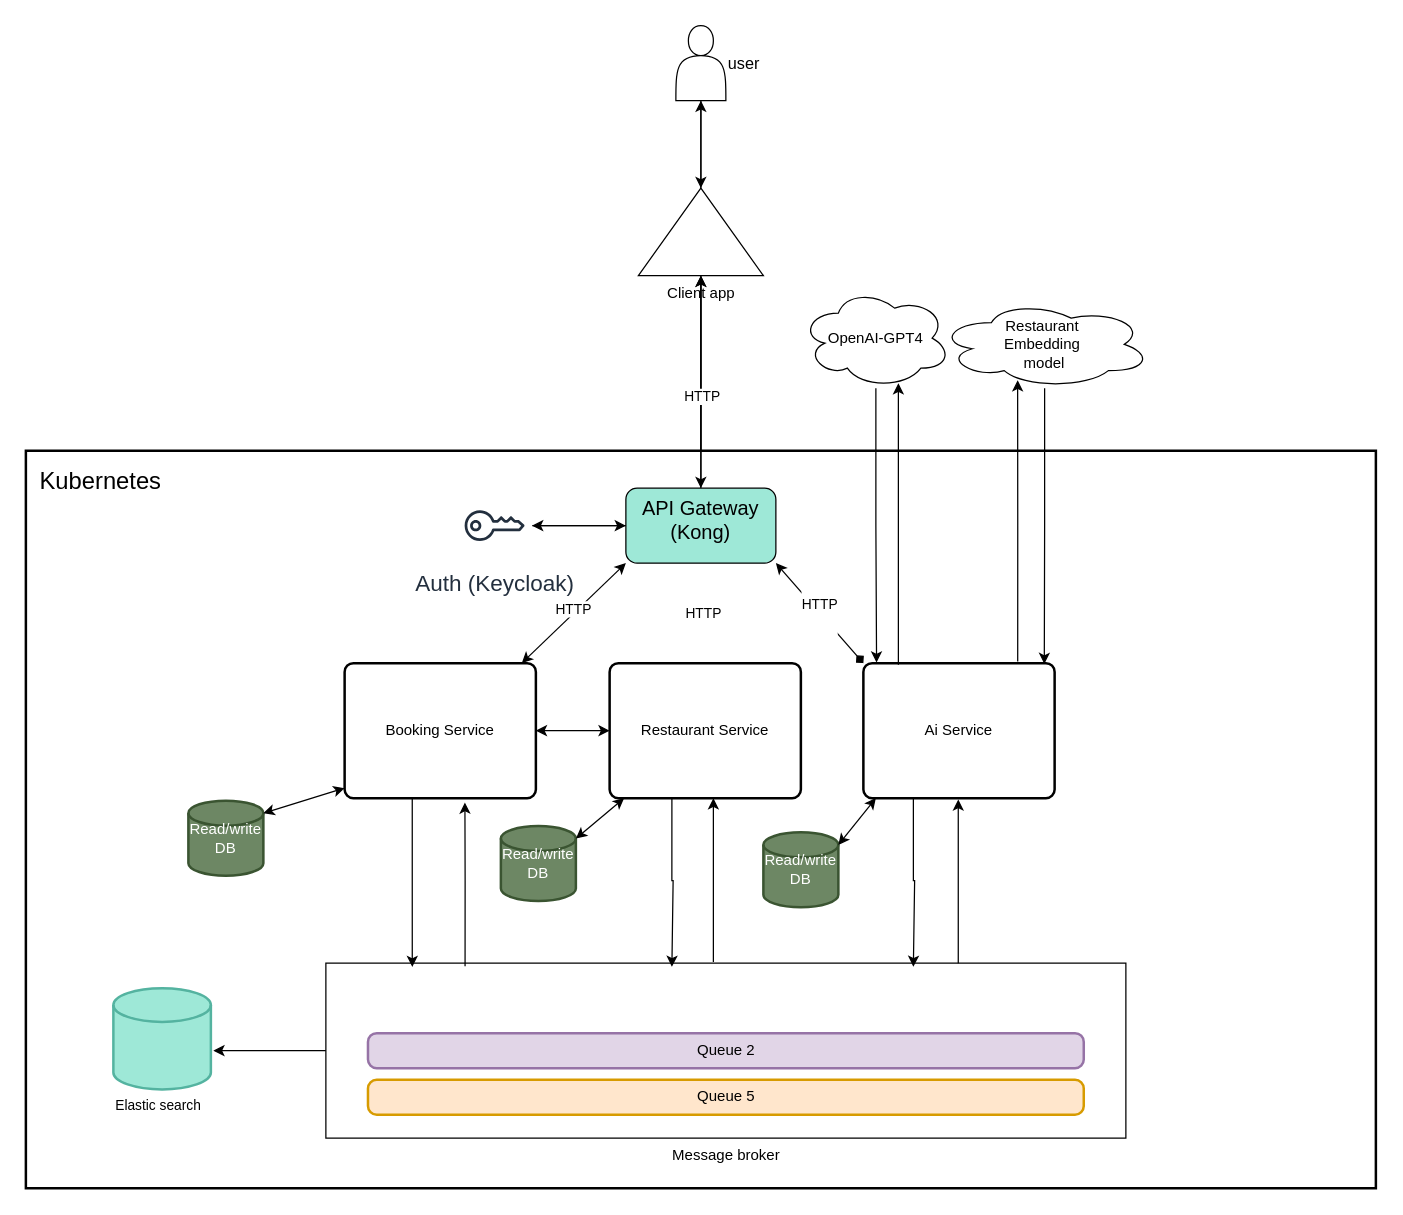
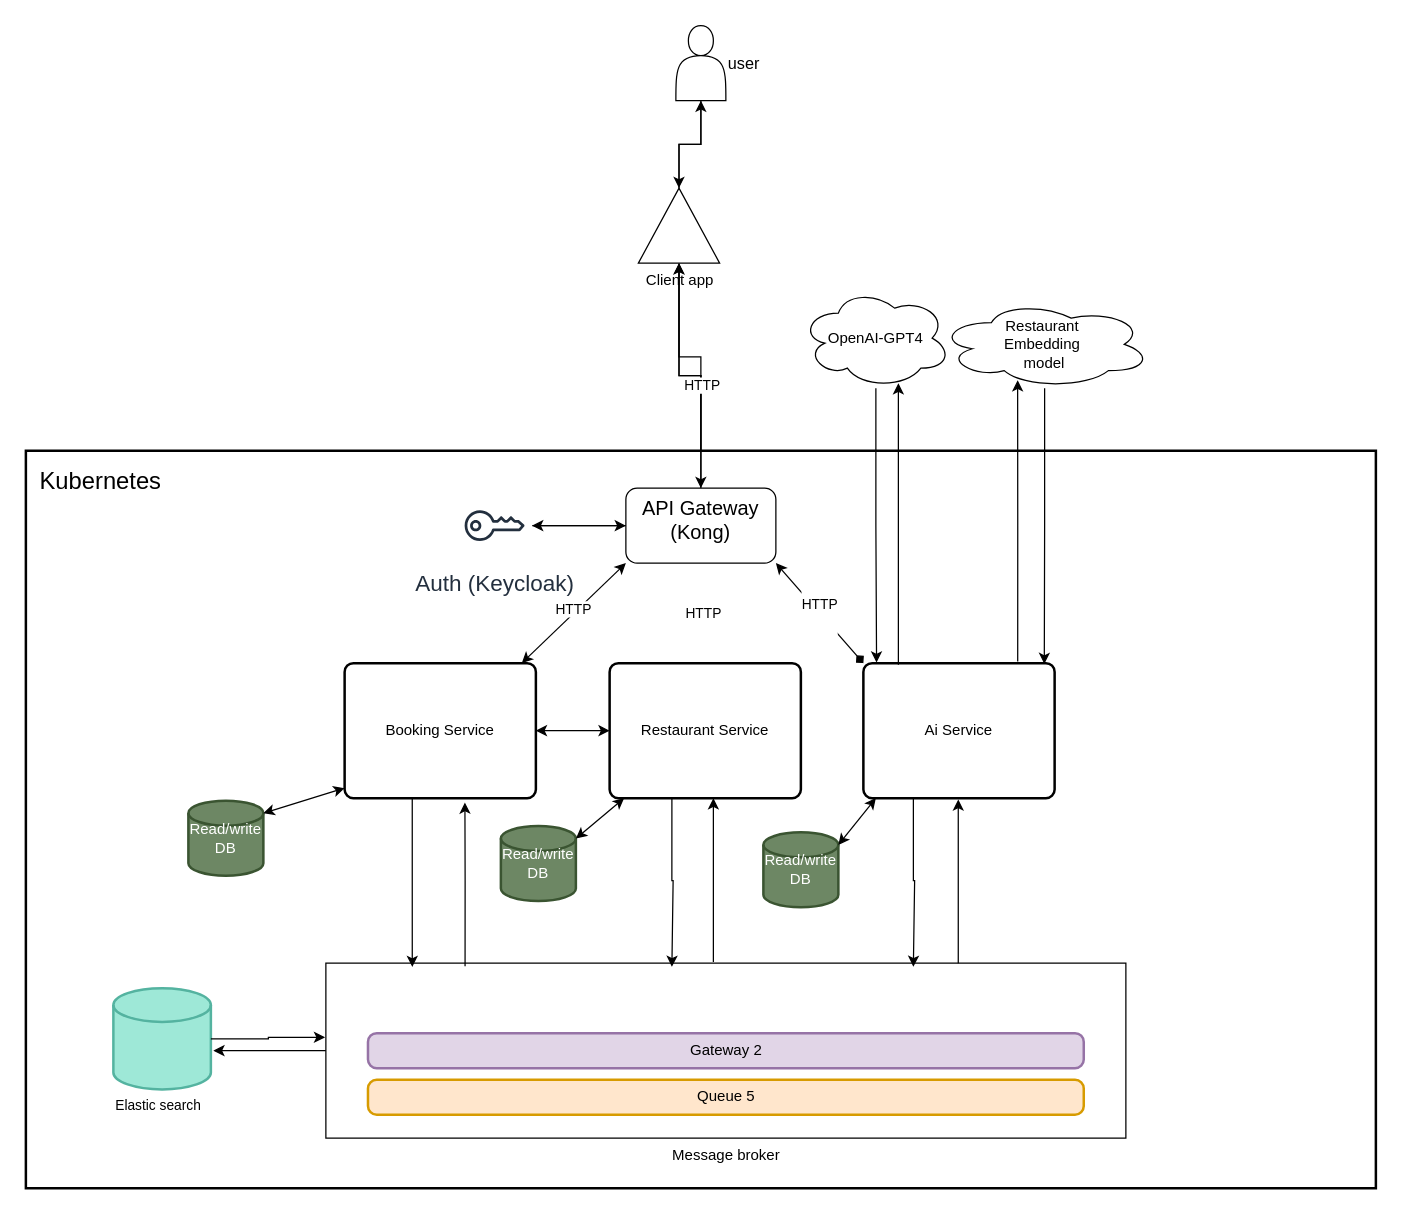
node "Client app": size 125x88 -> 81x75
node "API Gateway (Kong)": fillcolor #9ee8d7 -> #ffffff
edge "Elastic search" -> "Message broker": added
node "Queue 2": label "Queue 2" -> "Gateway 2"
